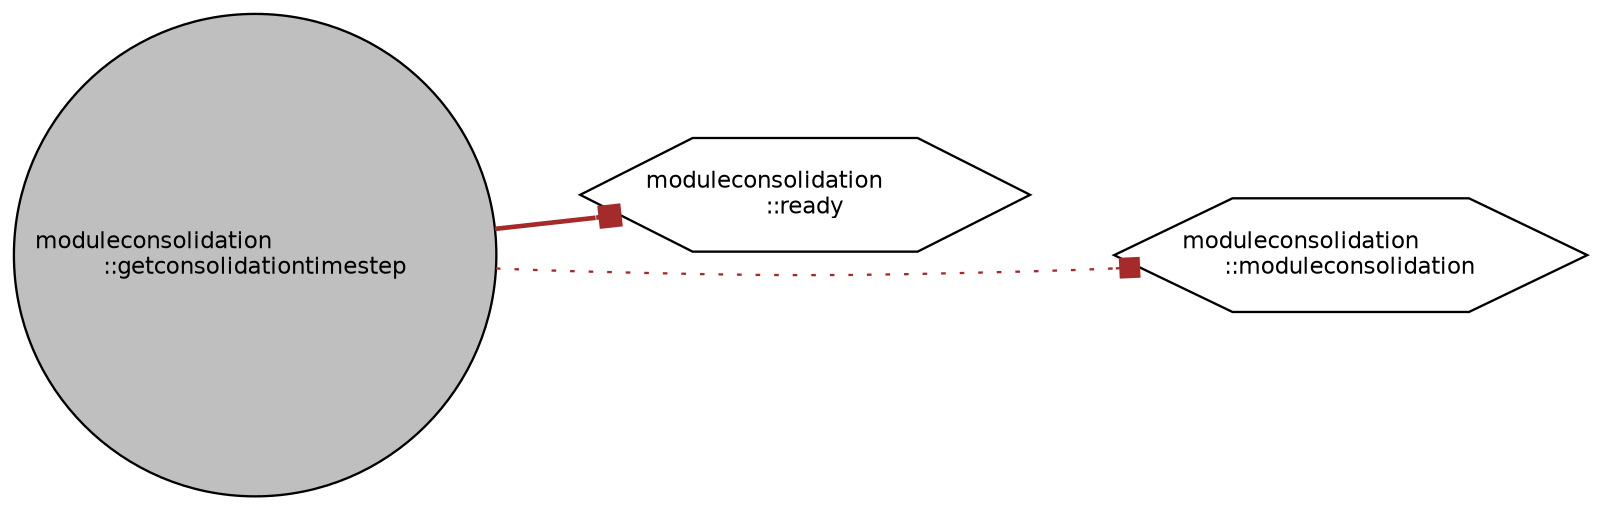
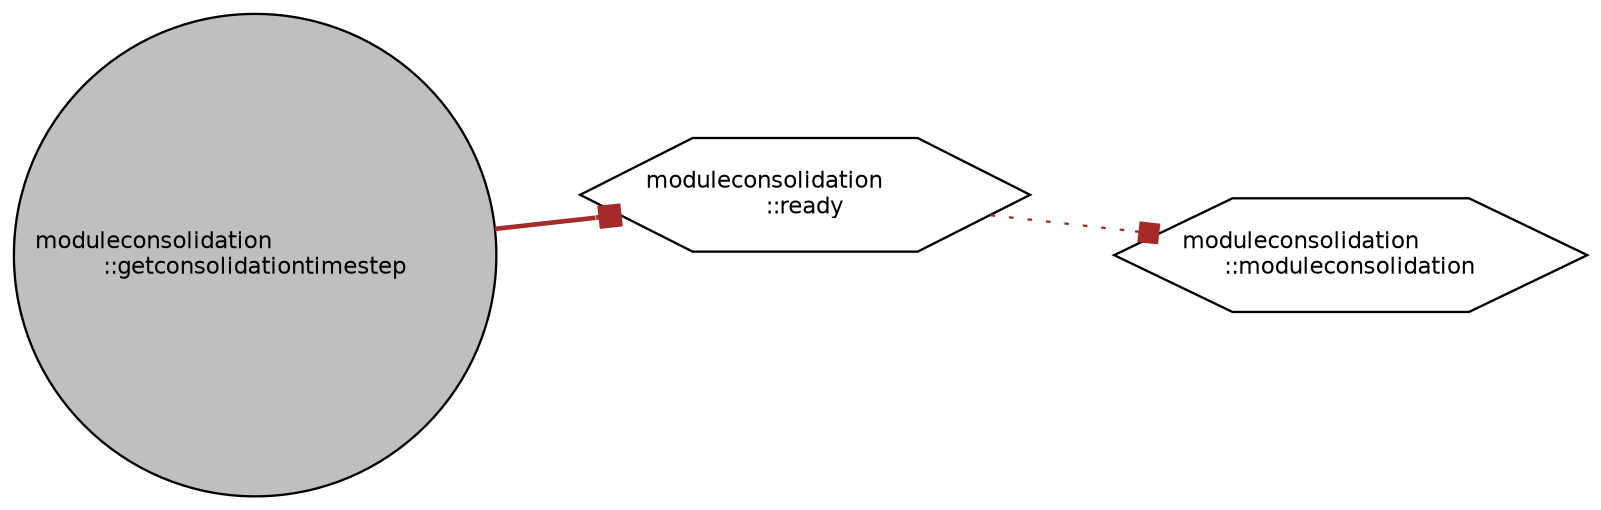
edge "moduleconsolidation ::getconsolidationtimestep" -> "moduleconsolidation ::moduleconsolidation": now "moduleconsolidation ::ready" -> "moduleconsolidation ::moduleconsolidation"
